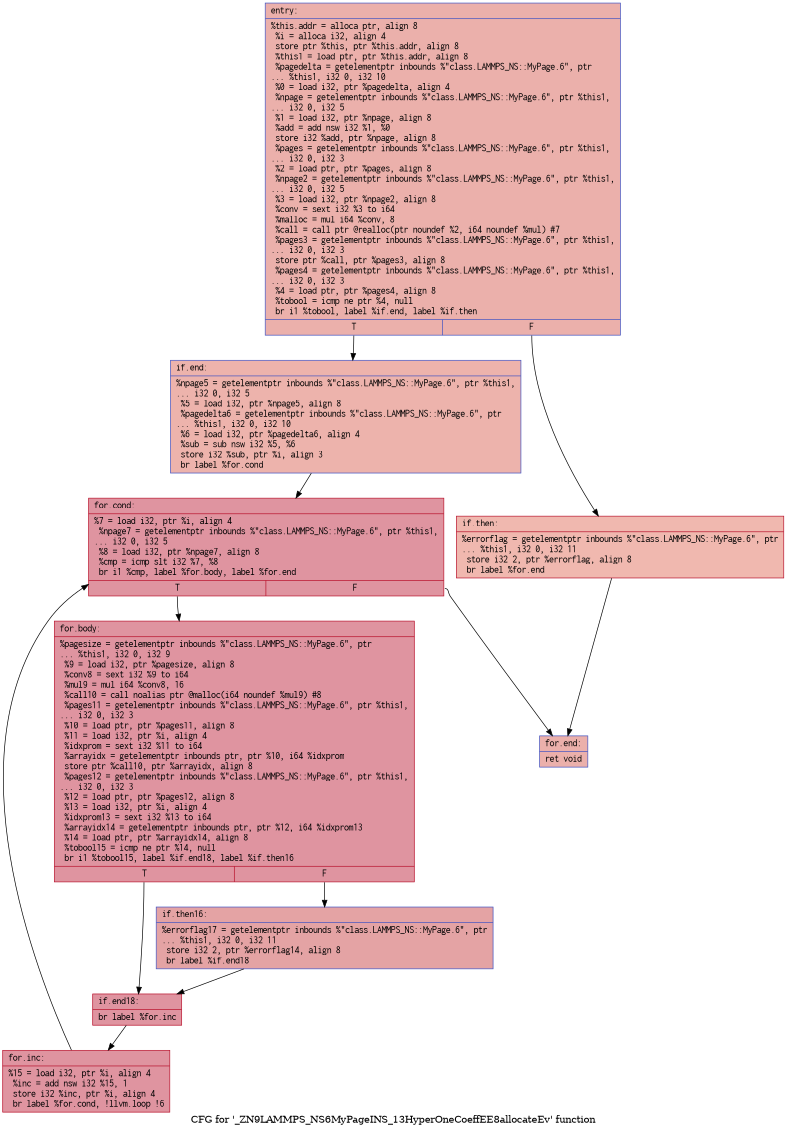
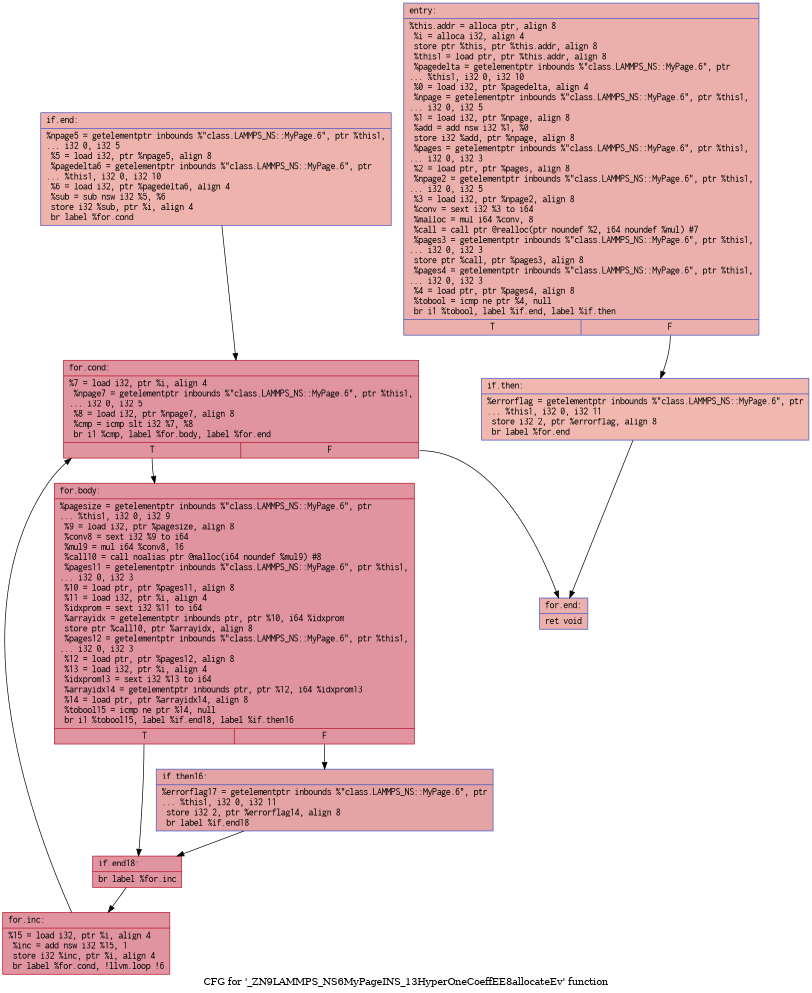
edge "entry:" -> "if.end:": removed
node "if.end:": text "store i32 %sub, ptr %i, align 3" -> "store i32 %sub, ptr %i, align 4"
node "if.then:": color #b70d28ff -> #3d50c3ff
